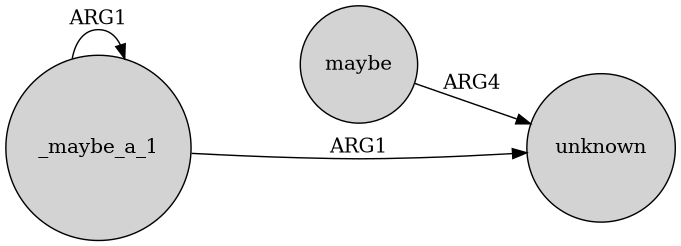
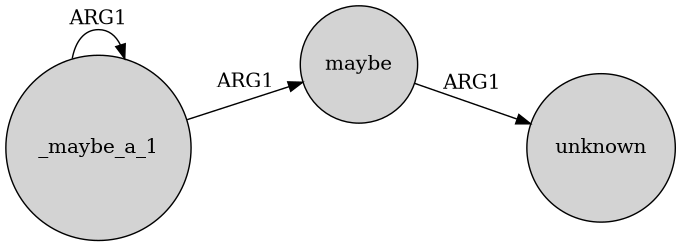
edge "maybe" -> "unknown": label "ARG4" -> "ARG1"
edge "_maybe_a_1" -> "unknown": now "_maybe_a_1" -> "maybe"
